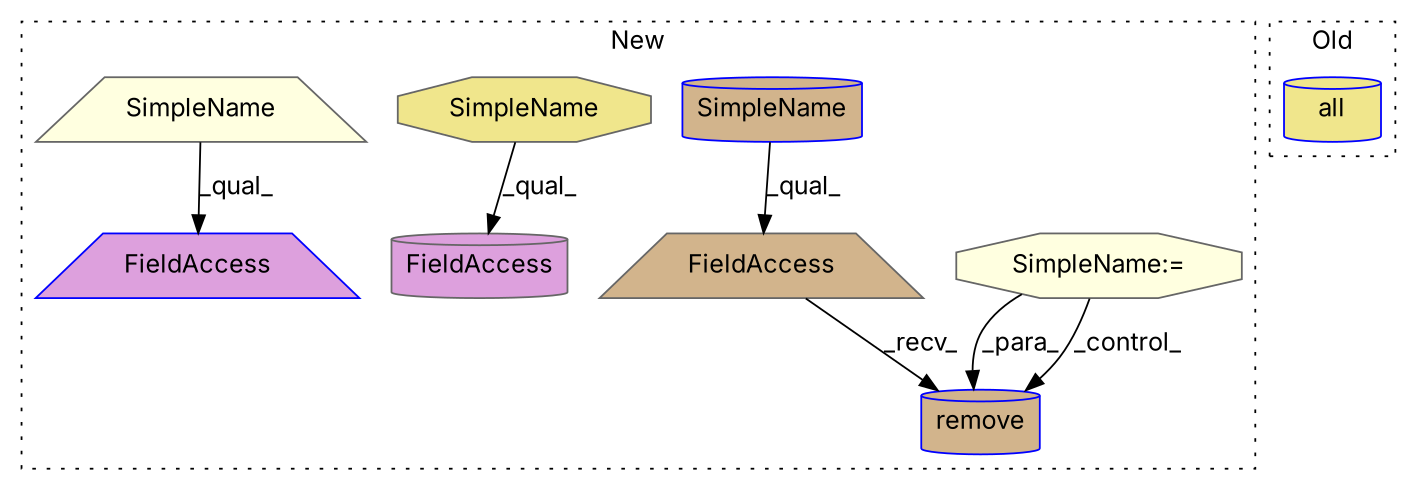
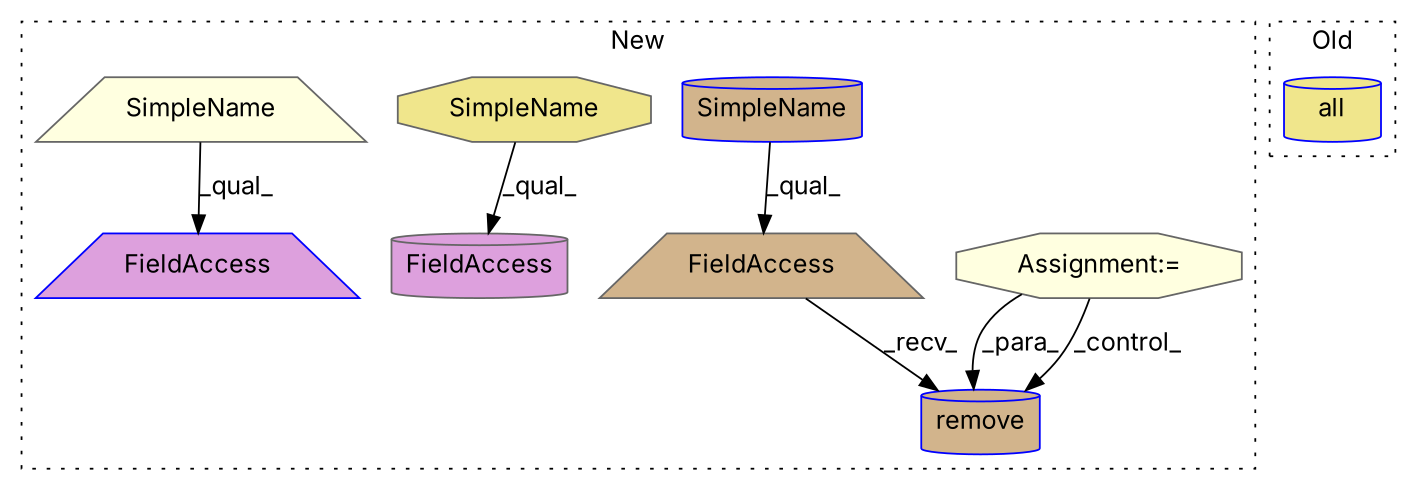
node "SimpleName:=": label "SimpleName:=" -> "Assignment:="
